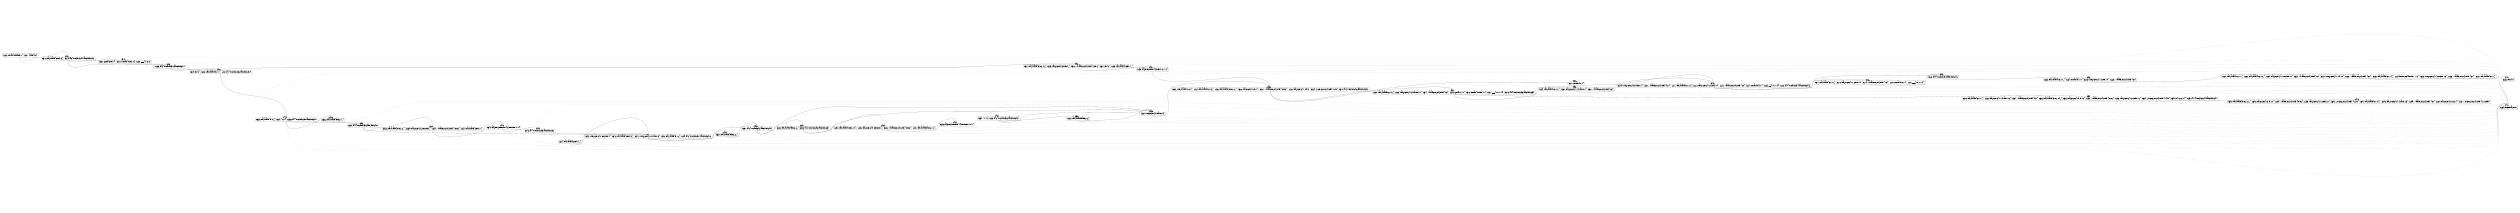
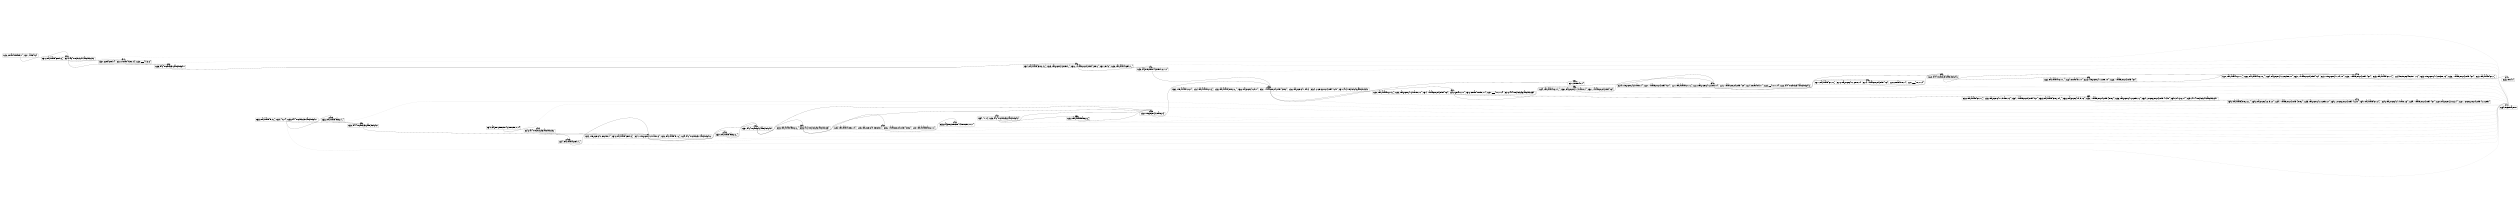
node "26529: new[v2]": removed
edge "26622: if[v9](true-block:8945,false-block:8946)" -> "26627: read-variable['opt',v11,-]": added
node "26538: read-variable['jQuery',v6,-]": removed
edge "26543: if[v4](true-block:8925,false-block:8926)" -> "26544: read-variable['speed',v4,-]": added
